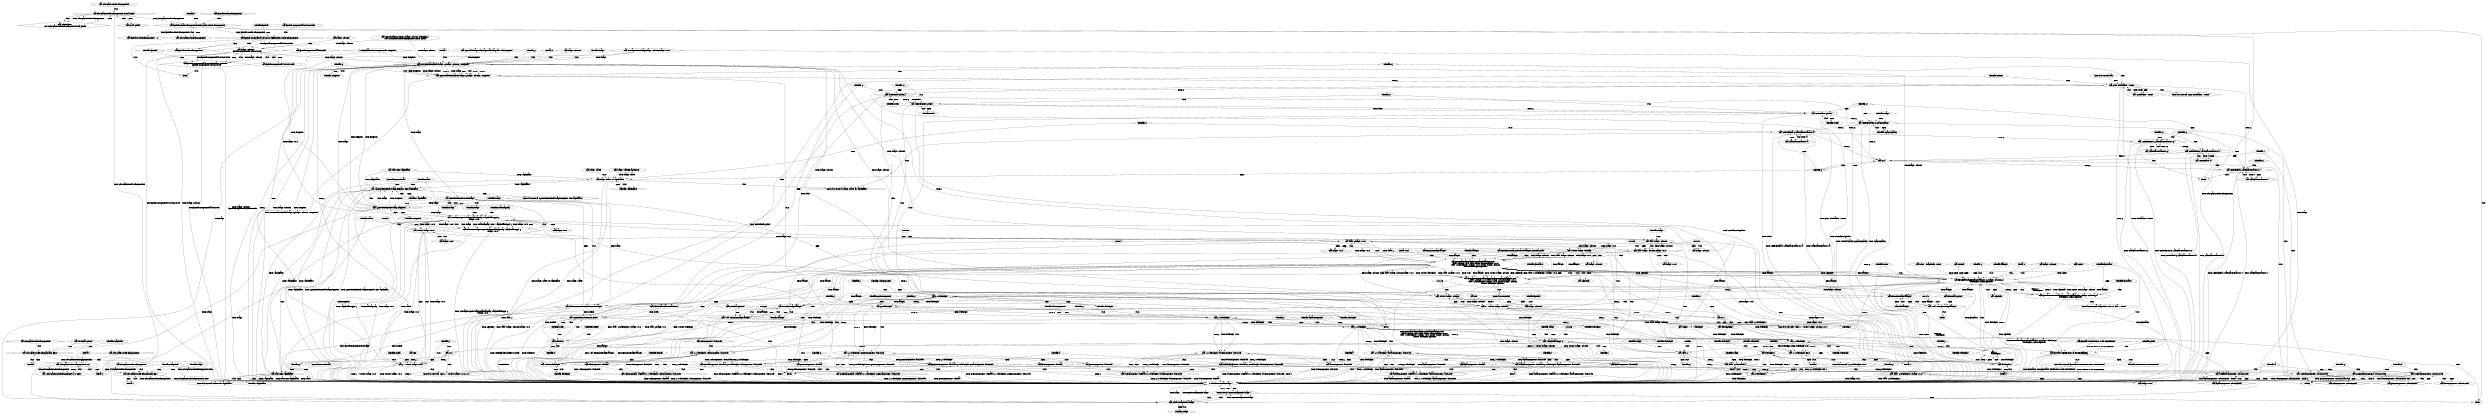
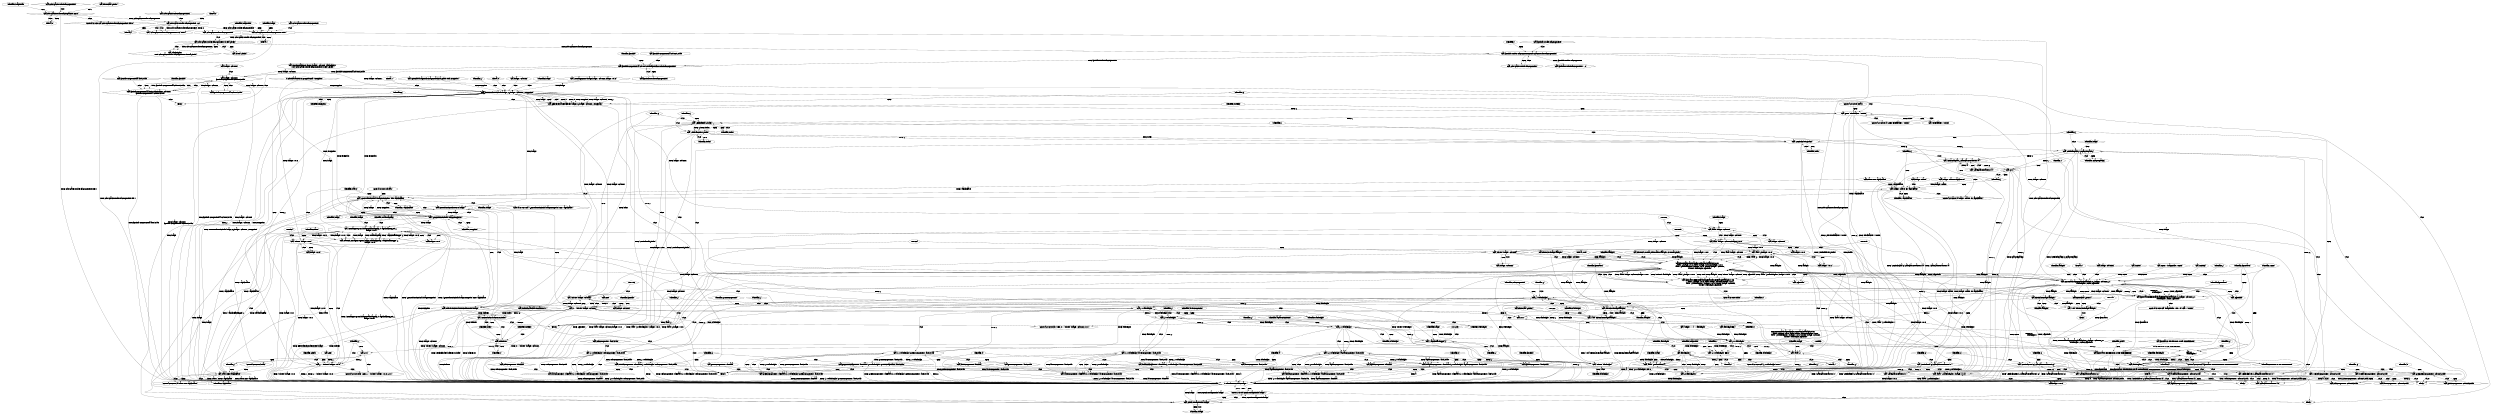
node "(ControlStructure,if (colorspace.numberOfComponents == 0))": added
edge "(Call,SetPixelBlue(q,ScaleCharToQuantum(*b)))" -> "(Call,q++)": now "(Call,SetPixelBlue(q,ScaleCharToQuantum(*b)))" -> "(Call,SetPixelOpacity(q,OpaqueOpacity))"
node "(Call,SetPixelBlue(*b))": label "(Call,SetPixelBlue(*b))" -> "(Call,ScaleCharToQuantum(*b))"
edge "(Call,colorspace.numberOfComponents*sizeof(*pixels))" -> "(Call,colorspace.numberOfComponents == 1)": reversed
edge "(Call,(float) y/image->rows)" -> "(Call,(float) image->columns/image->rows)": reversed
